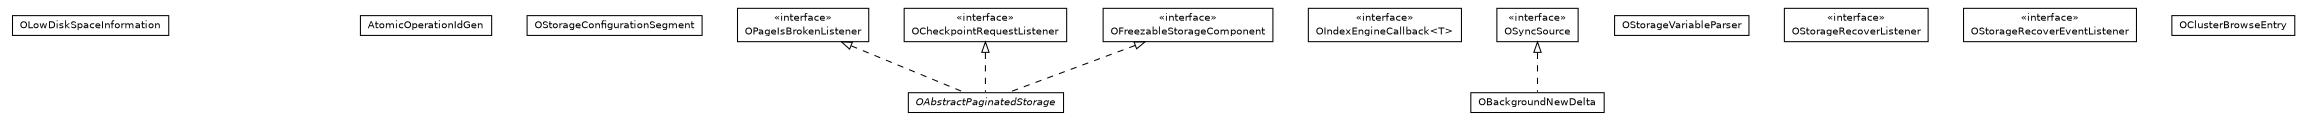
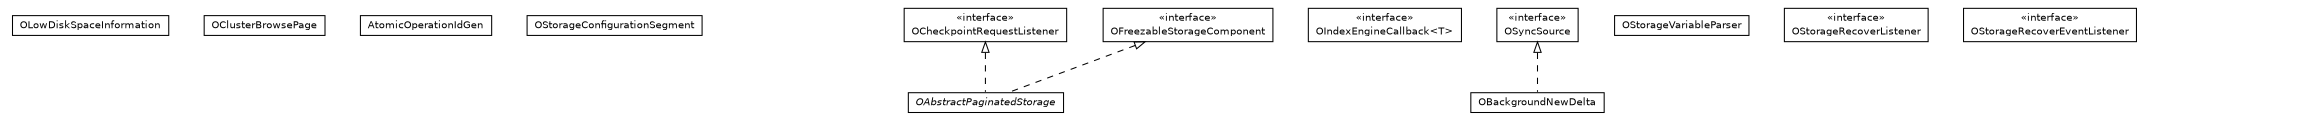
node "OClusterBrowsePage": added
node "OPageIsBrokenListener": removed
node "OClusterBrowseEntry": removed
